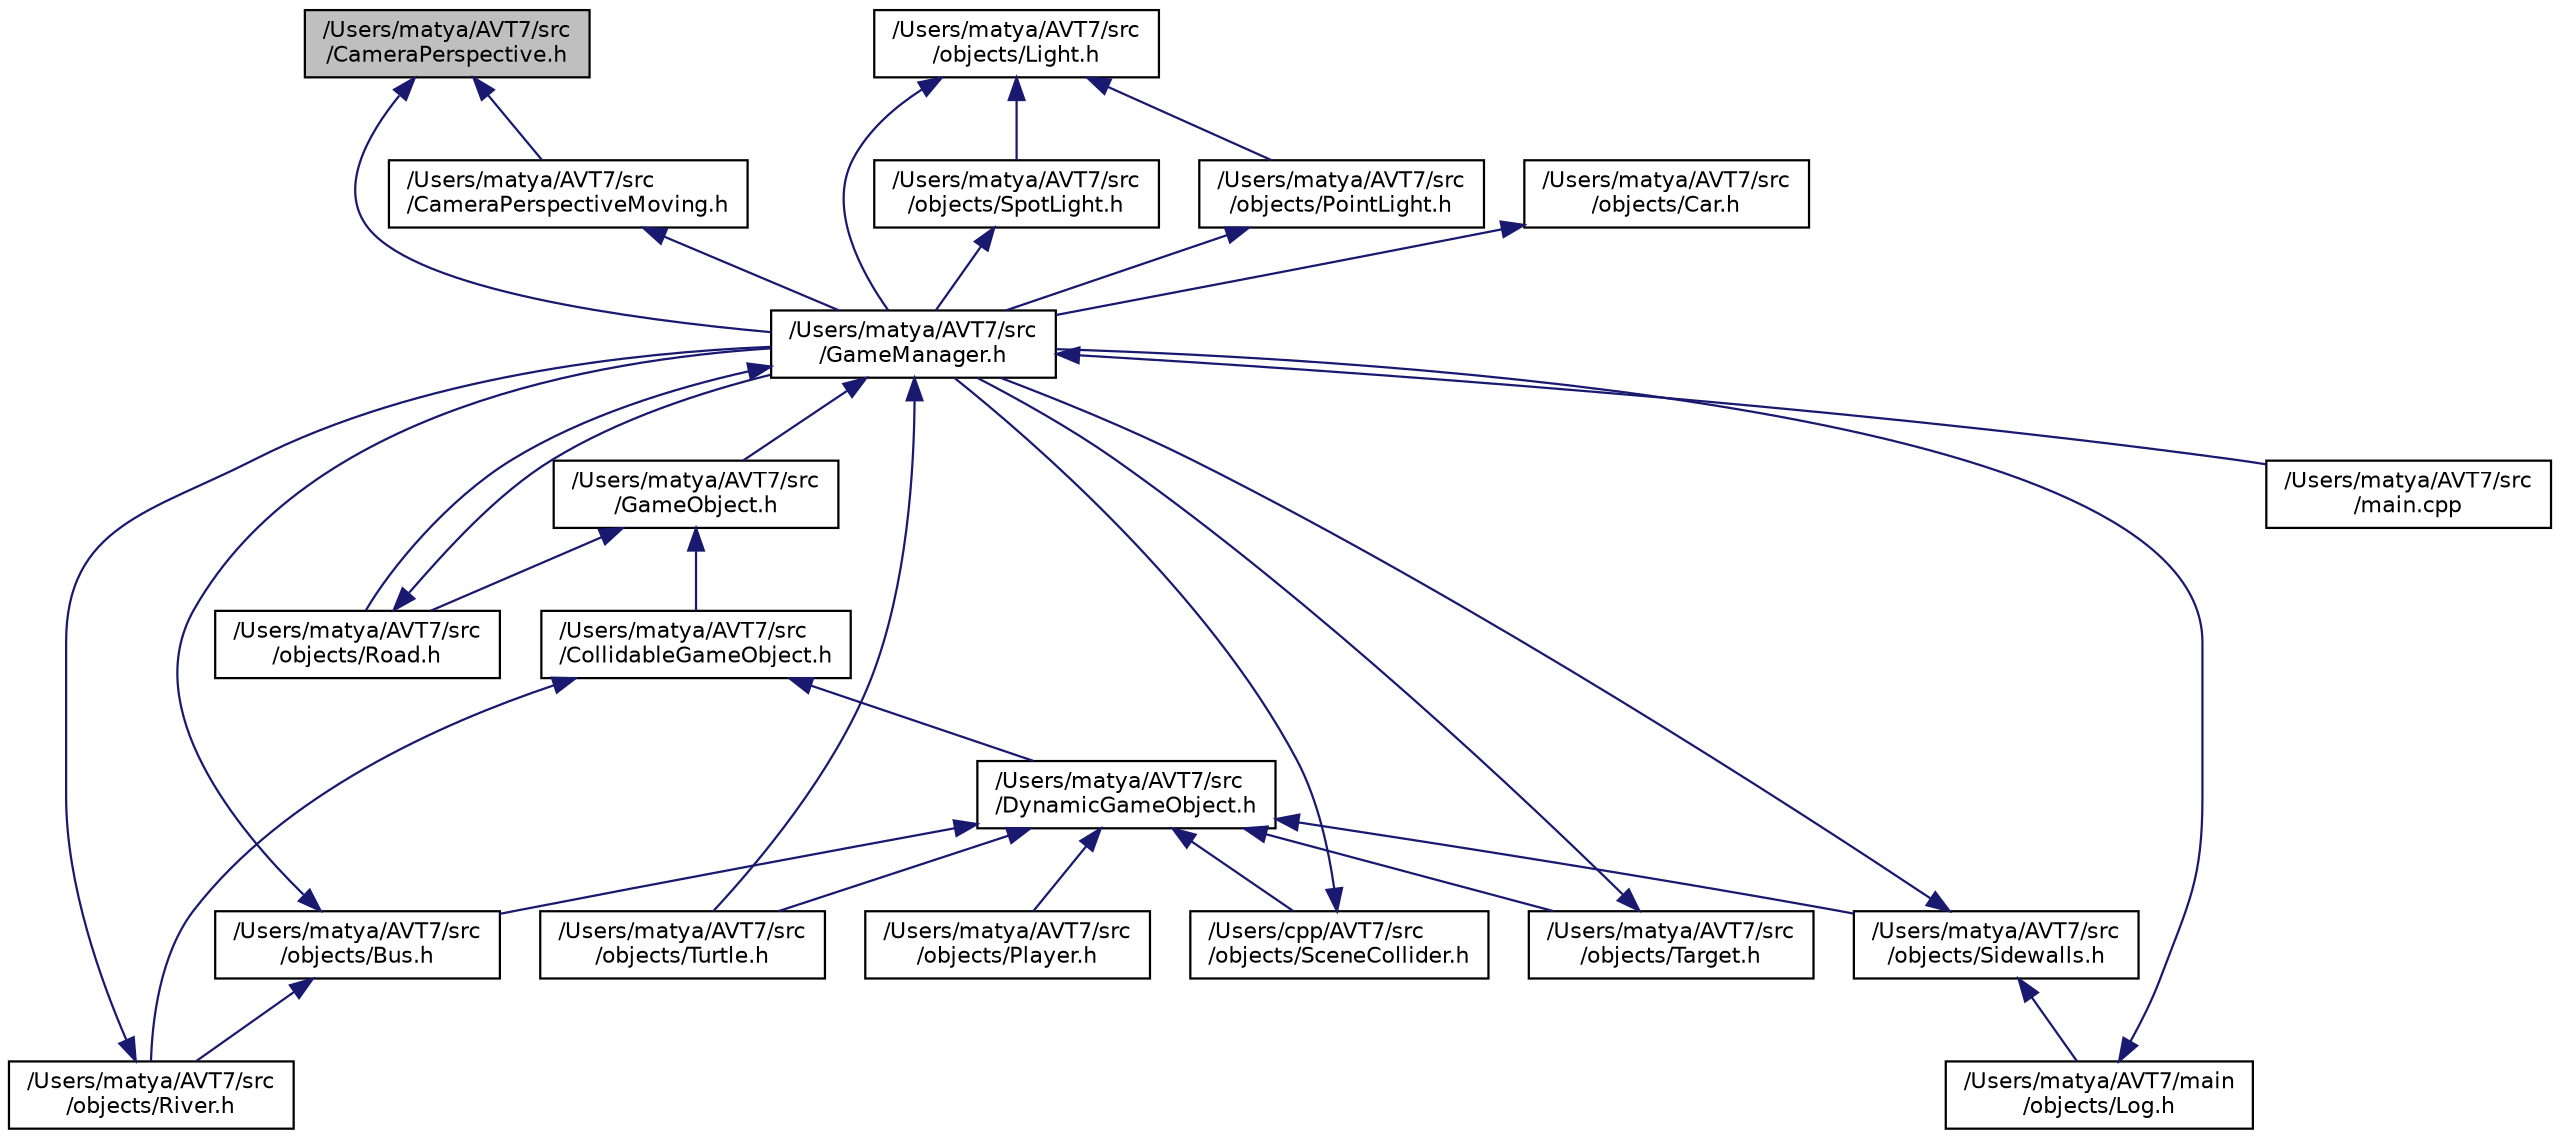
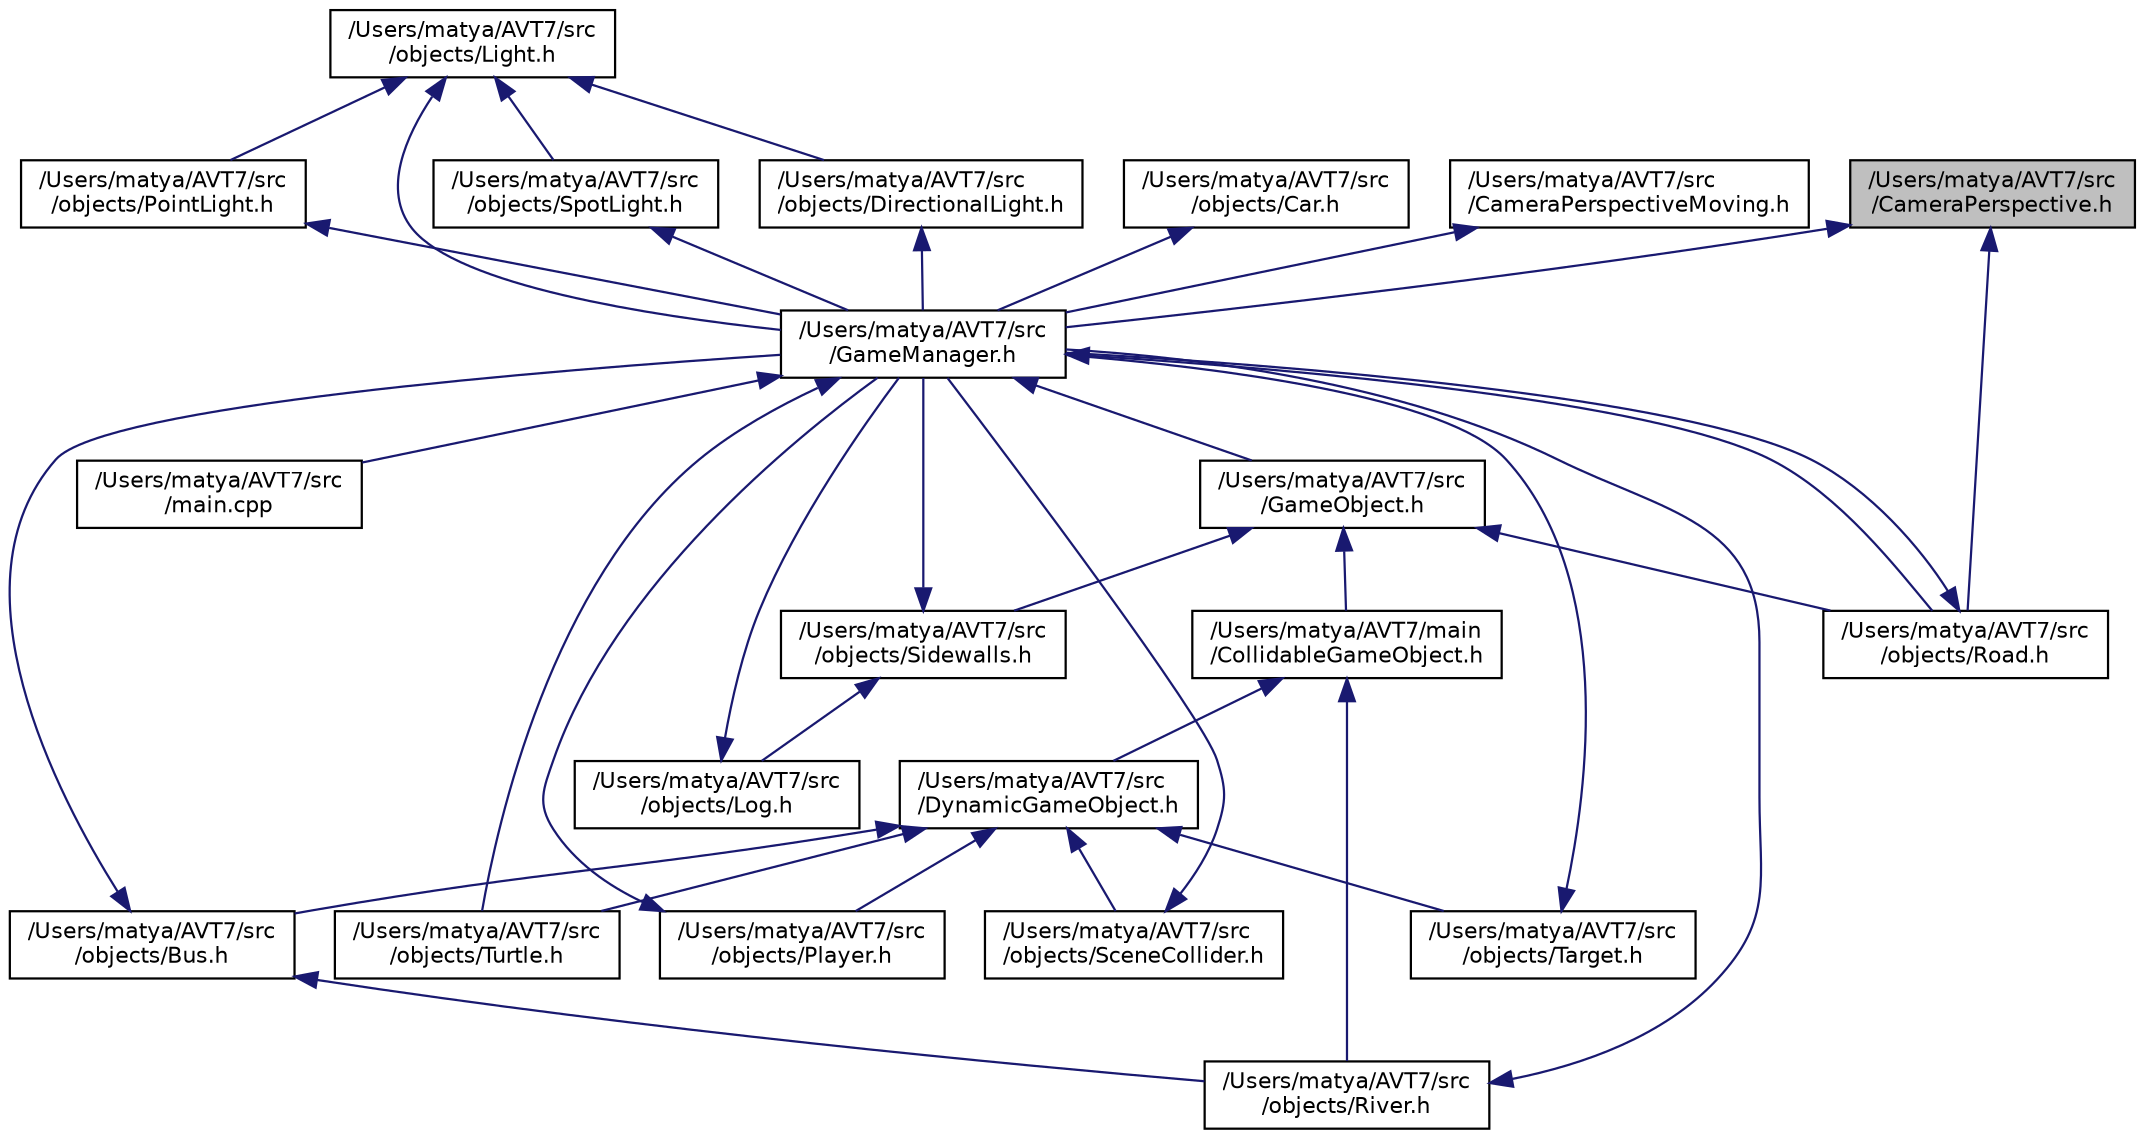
edge "/Users/matya/AVT7/src /CameraPerspectiveMoving.h" -> "/Users/matya/AVT7/src /CameraPerspective.h": now "/Users/matya/AVT7/src /objects/Road.h" -> "/Users/matya/AVT7/src /CameraPerspective.h"
node "/Users/matya/AVT7/src /objects/DirectionalLight.h": added
edge "/Users/matya/AVT7/src /GameManager.h" -> "/Users/matya/AVT7/src /objects/Player.h": added
node "/Users/matya/AVT7/src /CollidableGameObject.h": label "/Users/matya/AVT7/src /CollidableGameObject.h" -> "/Users/matya/AVT7/main /CollidableGameObject.h"
edge "/Users/matya/AVT7/src /objects/Sidewalls.h" -> "/Users/matya/AVT7/src /DynamicGameObject.h": now "/Users/matya/AVT7/src /objects/Sidewalls.h" -> "/Users/matya/AVT7/src /GameObject.h"
node "/Users/cpp/AVT7/src /objects/SceneCollider.h": label "/Users/cpp/AVT7/src /objects/SceneCollider.h" -> "/Users/matya/AVT7/src /objects/SceneCollider.h"
node "/Users/matya/AVT7/main /objects/Log.h": label "/Users/matya/AVT7/main /objects/Log.h" -> "/Users/matya/AVT7/src /objects/Log.h"
